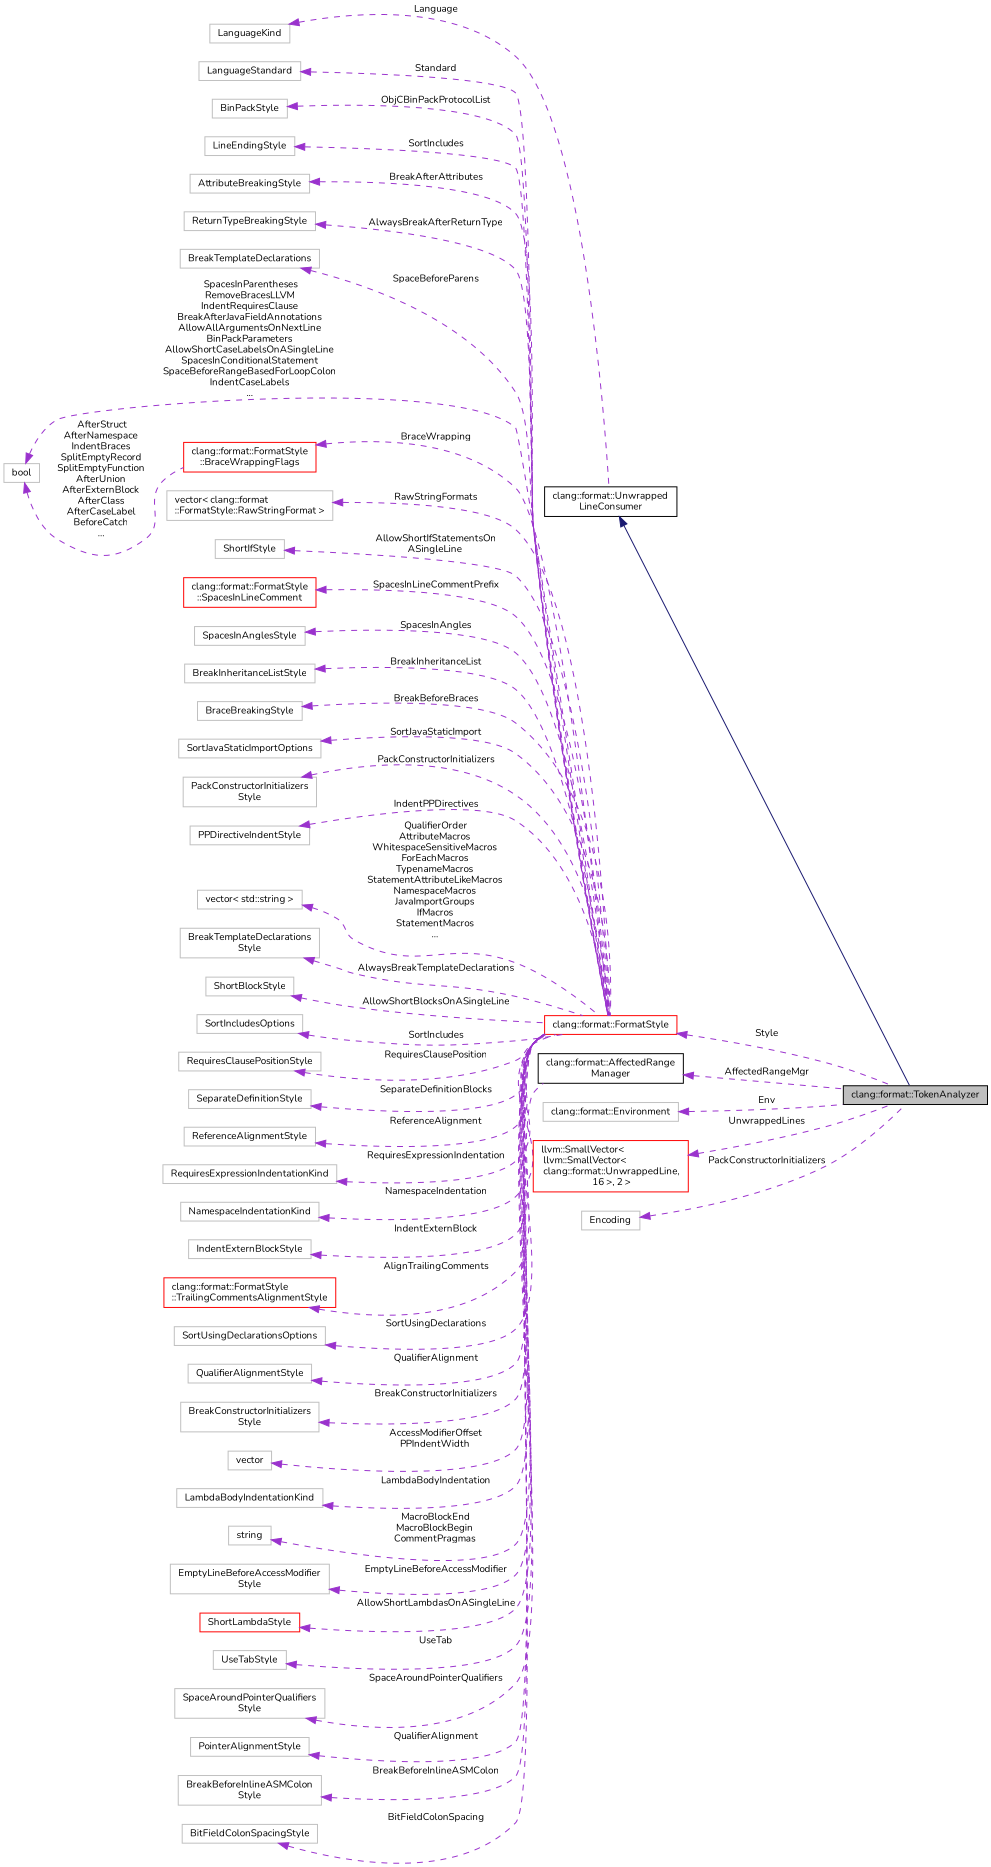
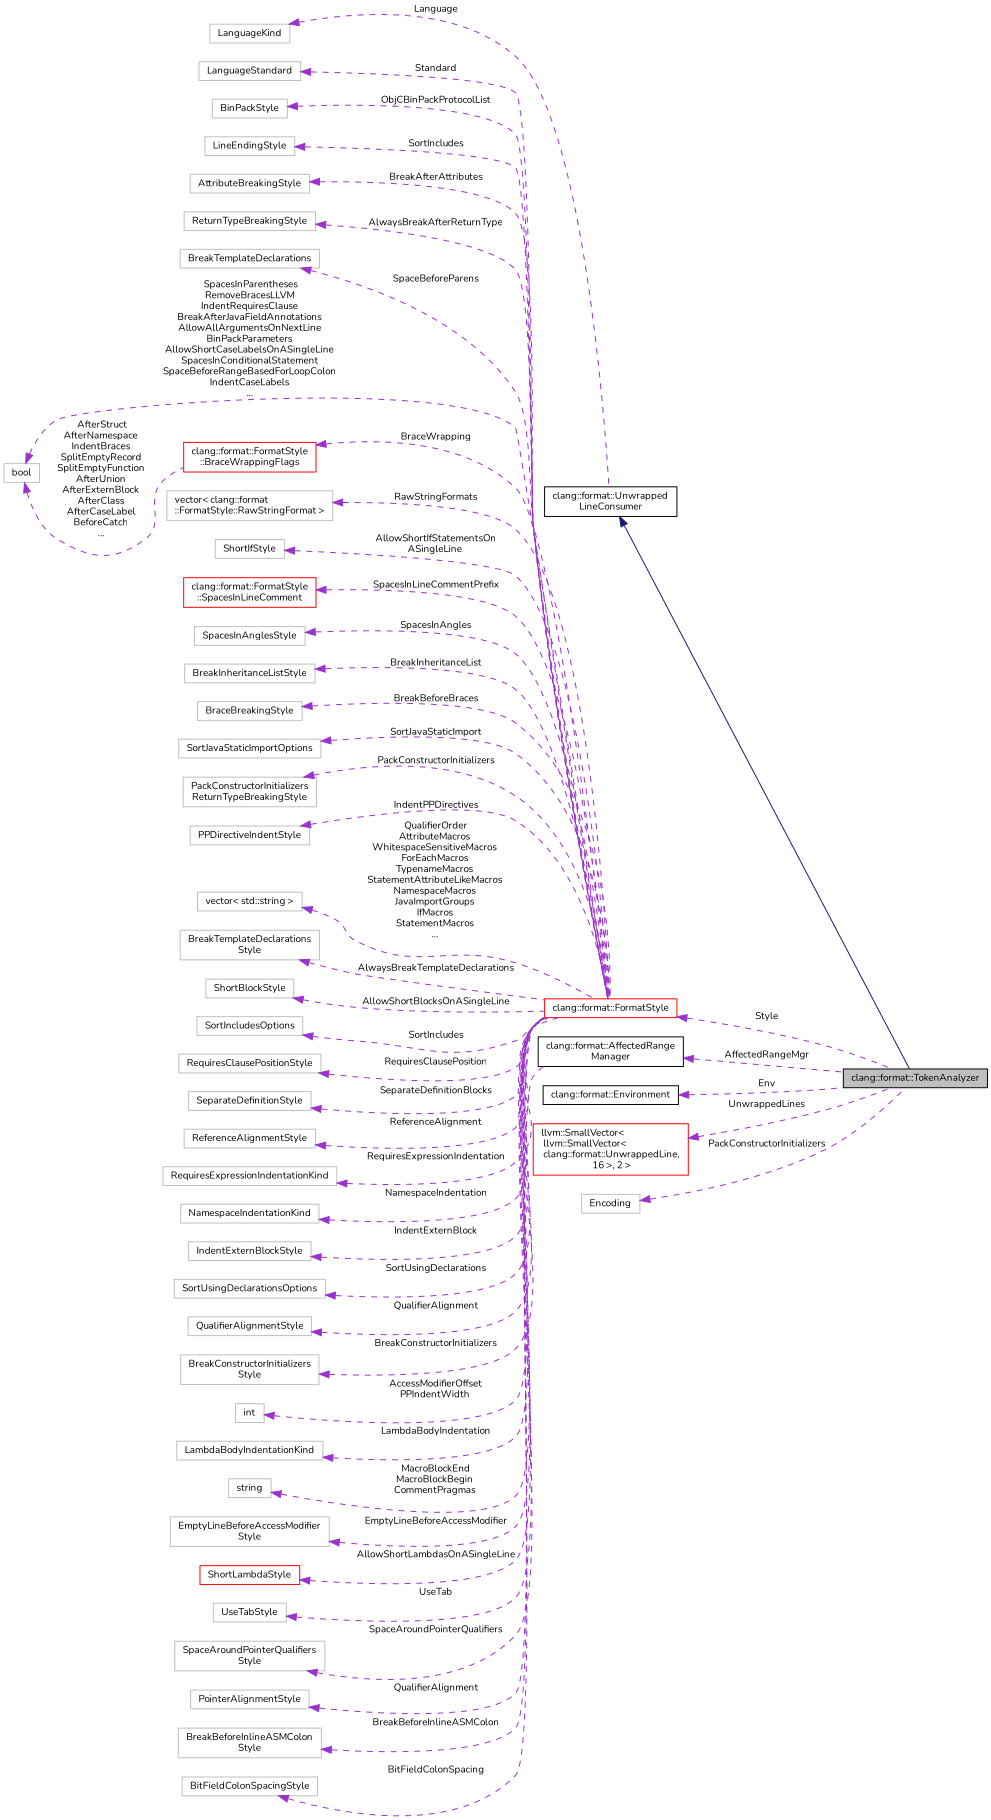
node "PackConstructorInitializers Style": label "PackConstructorInitializers Style" -> "PackConstructorInitializers ReturnTypeBreakingStyle"
node "clang::format::Environment": color grey75 -> black
node "clang::format::FormatStyle ::TrailingCommentsAlignmentStyle": removed
node "vector": label "vector" -> "int"
